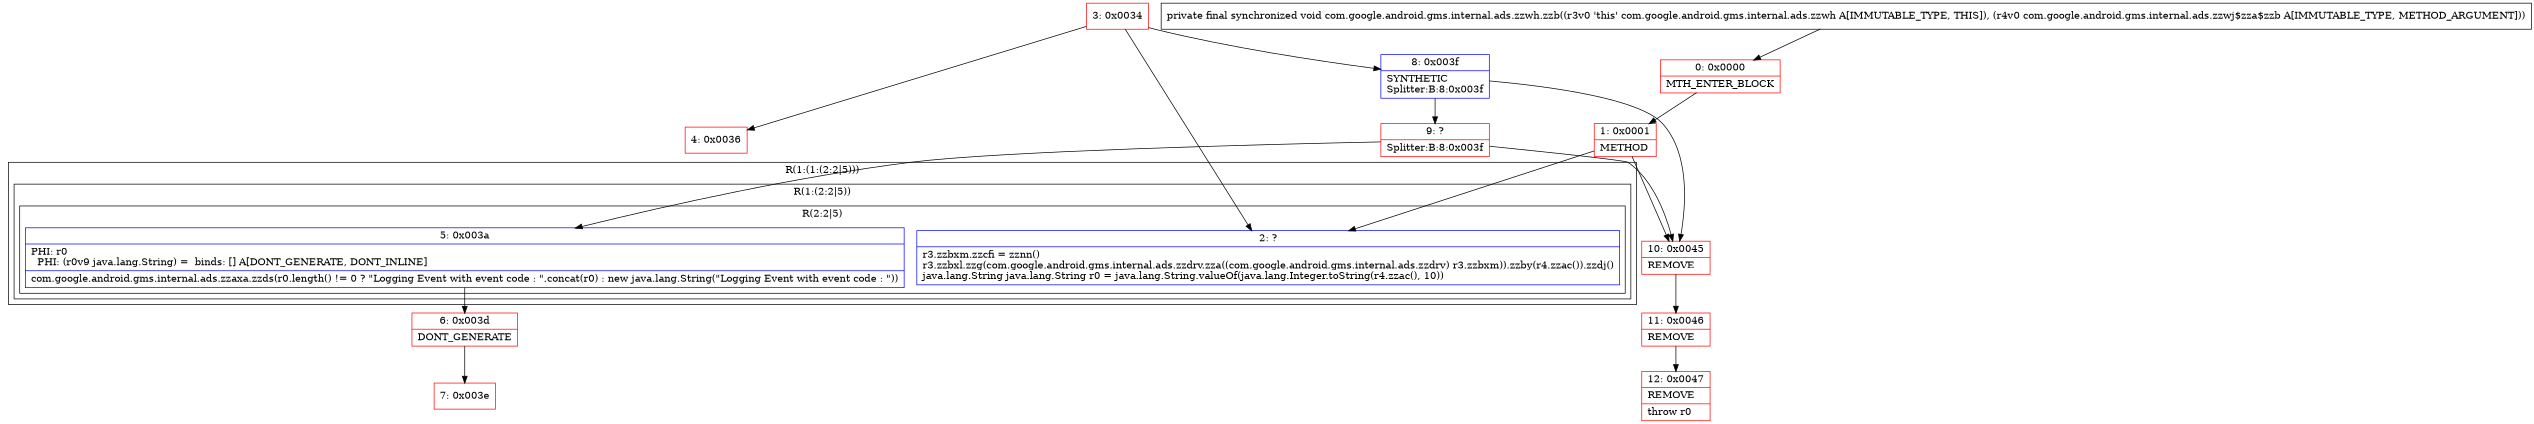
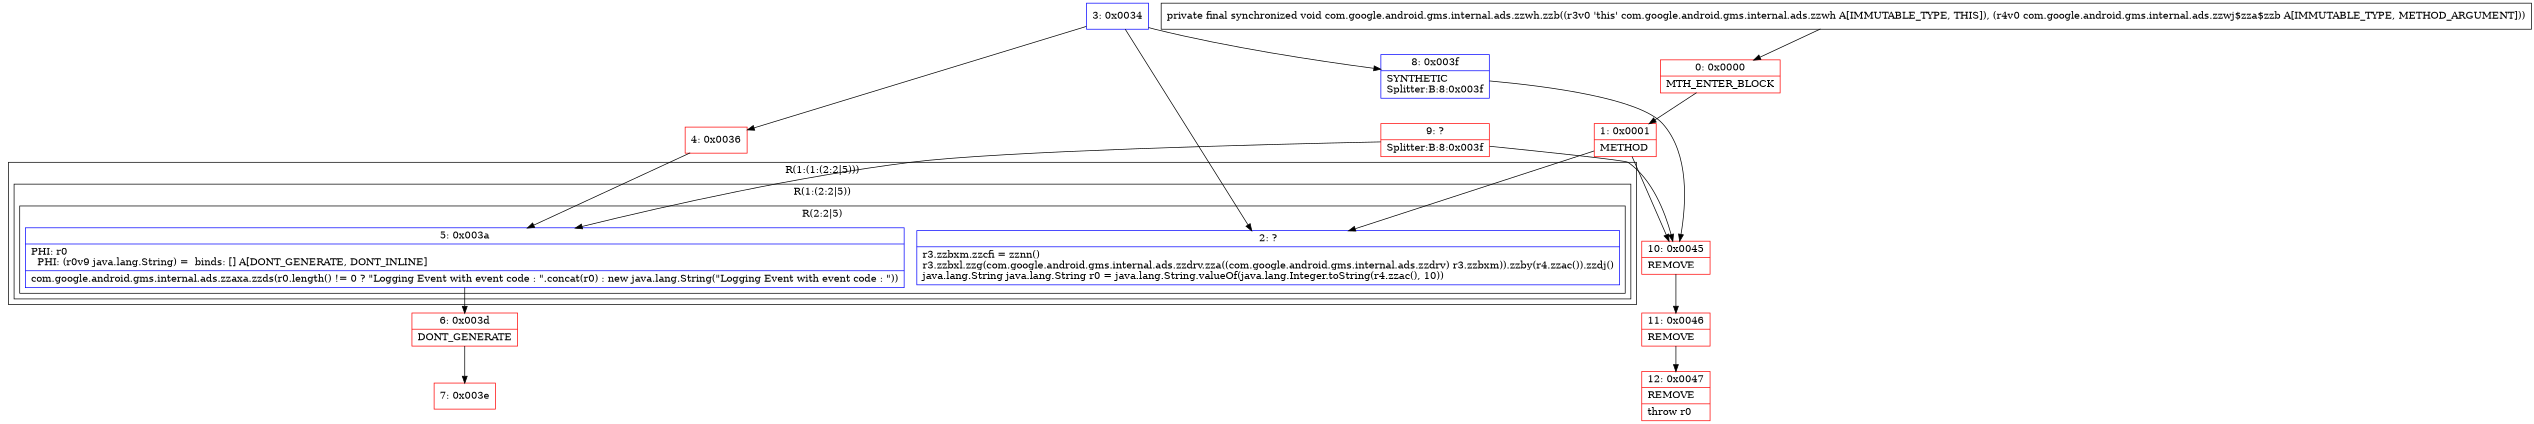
node "3: 0x0034": color red -> blue
edge "8: 0x003f" -> "9: ?": removed
edge "4: 0x0036" -> "5: 0x003a": added
